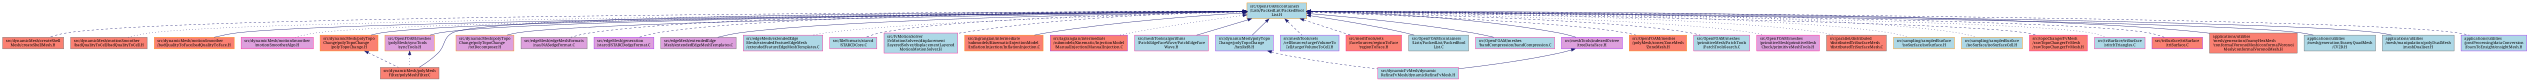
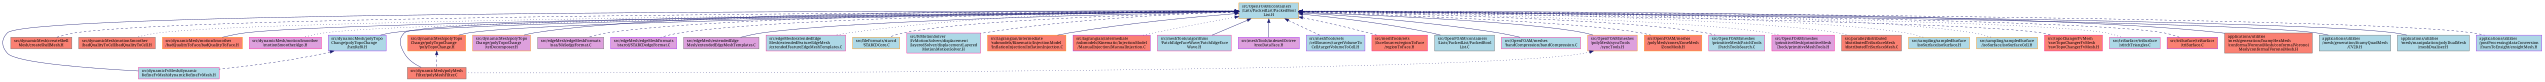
node "src/edgeMesh/generation /starcd/STARCDedgeFormat.C": label "src/edgeMesh/generation /starcd/STARCDedgeFormat.C" -> "src/edgeMesh/edgeMeshFormats /starcd/STARCDedgeFormat.C"
node "src/fileFormats/starcd /STARCDCore.C": color deeppink -> darkorange
edge "src/dynamicFvMesh/dynamic RefineFvMesh/dynamicRefineFvMesh.H" -> "src/meshTools/indexedOctree /treeDataFace.H": now "src/dynamicFvMesh/dynamic RefineFvMesh/dynamicRefineFvMesh.H" -> "src/OpenFOAM/containers /Lists/PackedList/PackedBool List.H"
